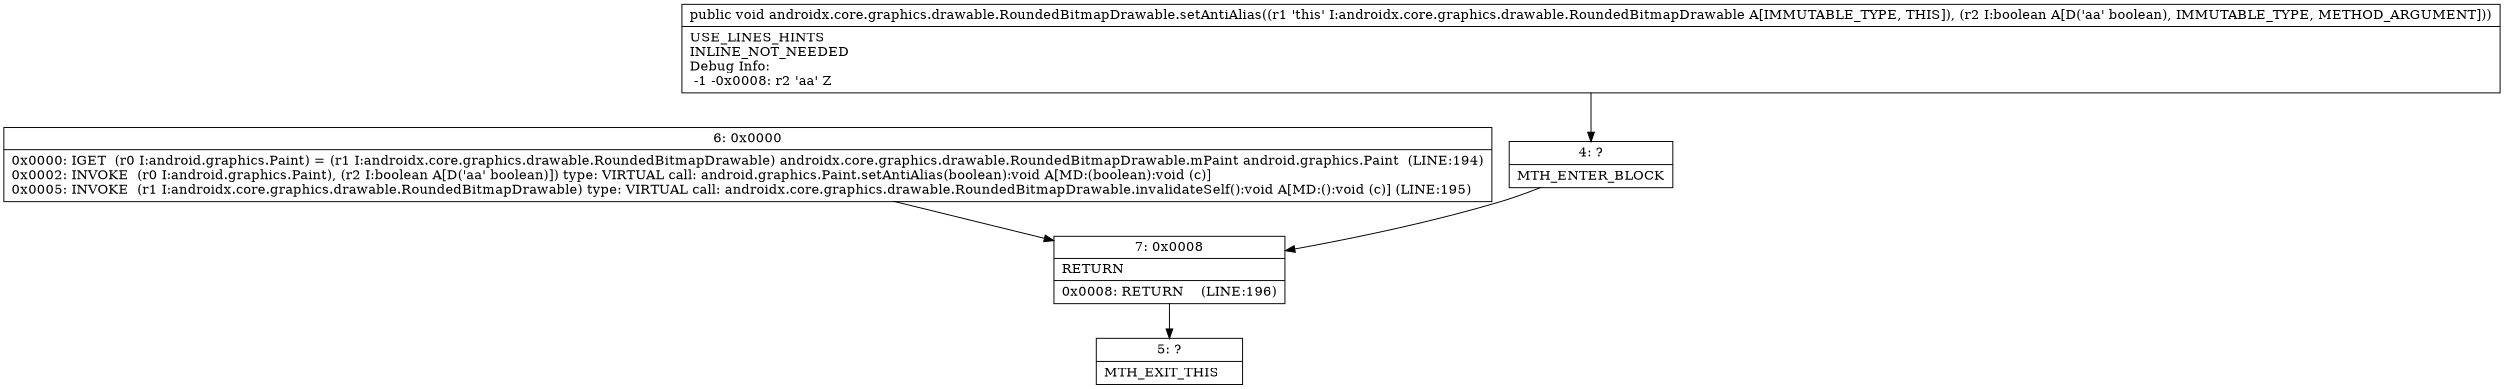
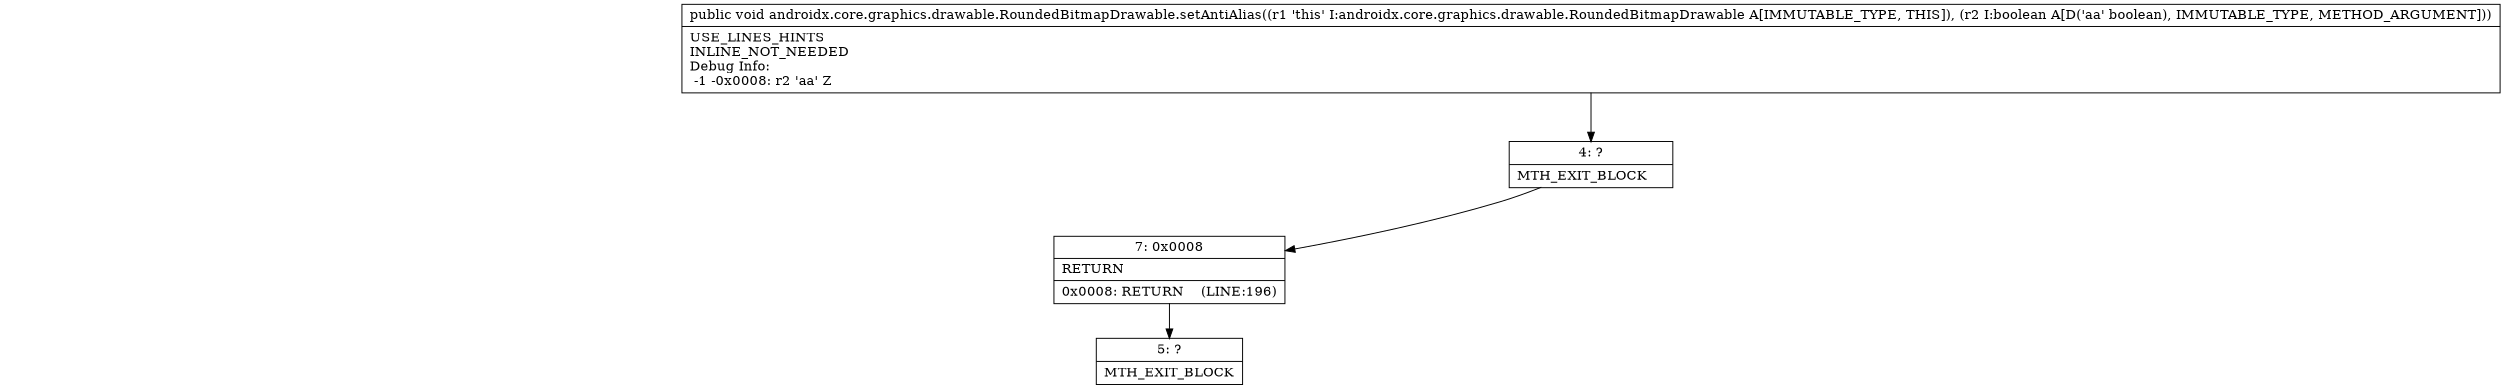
node "6: 0x0000": removed
node "4: ?": text "MTH_ENTER_BLOCK" -> "MTH_EXIT_BLOCK"
node "5: ?": text "MTH_EXIT_THIS" -> "MTH_EXIT_BLOCK"
